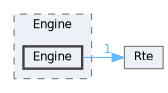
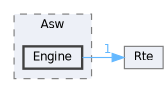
cluster "Engine": label "Engine" -> "Asw"
